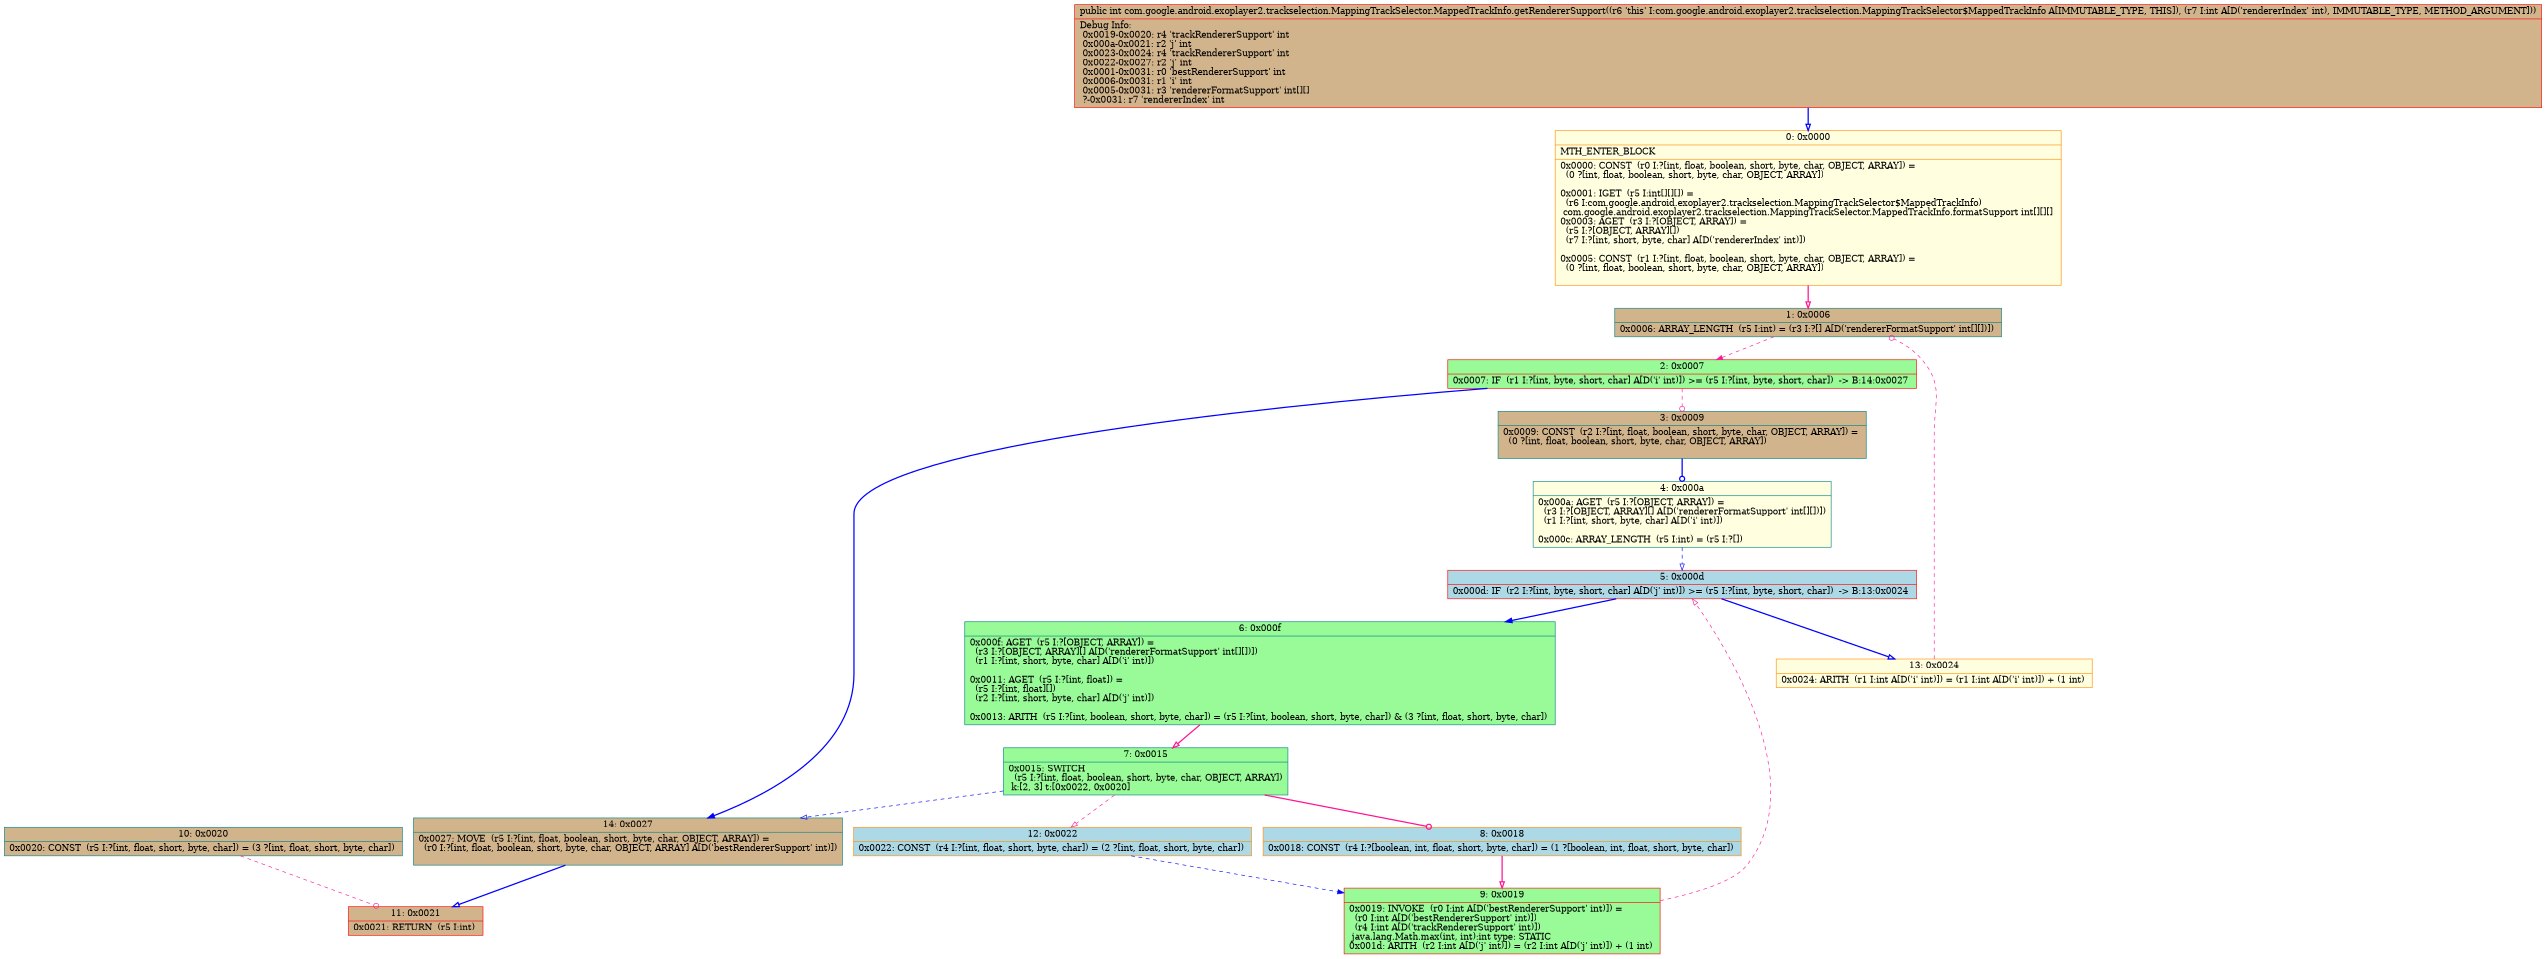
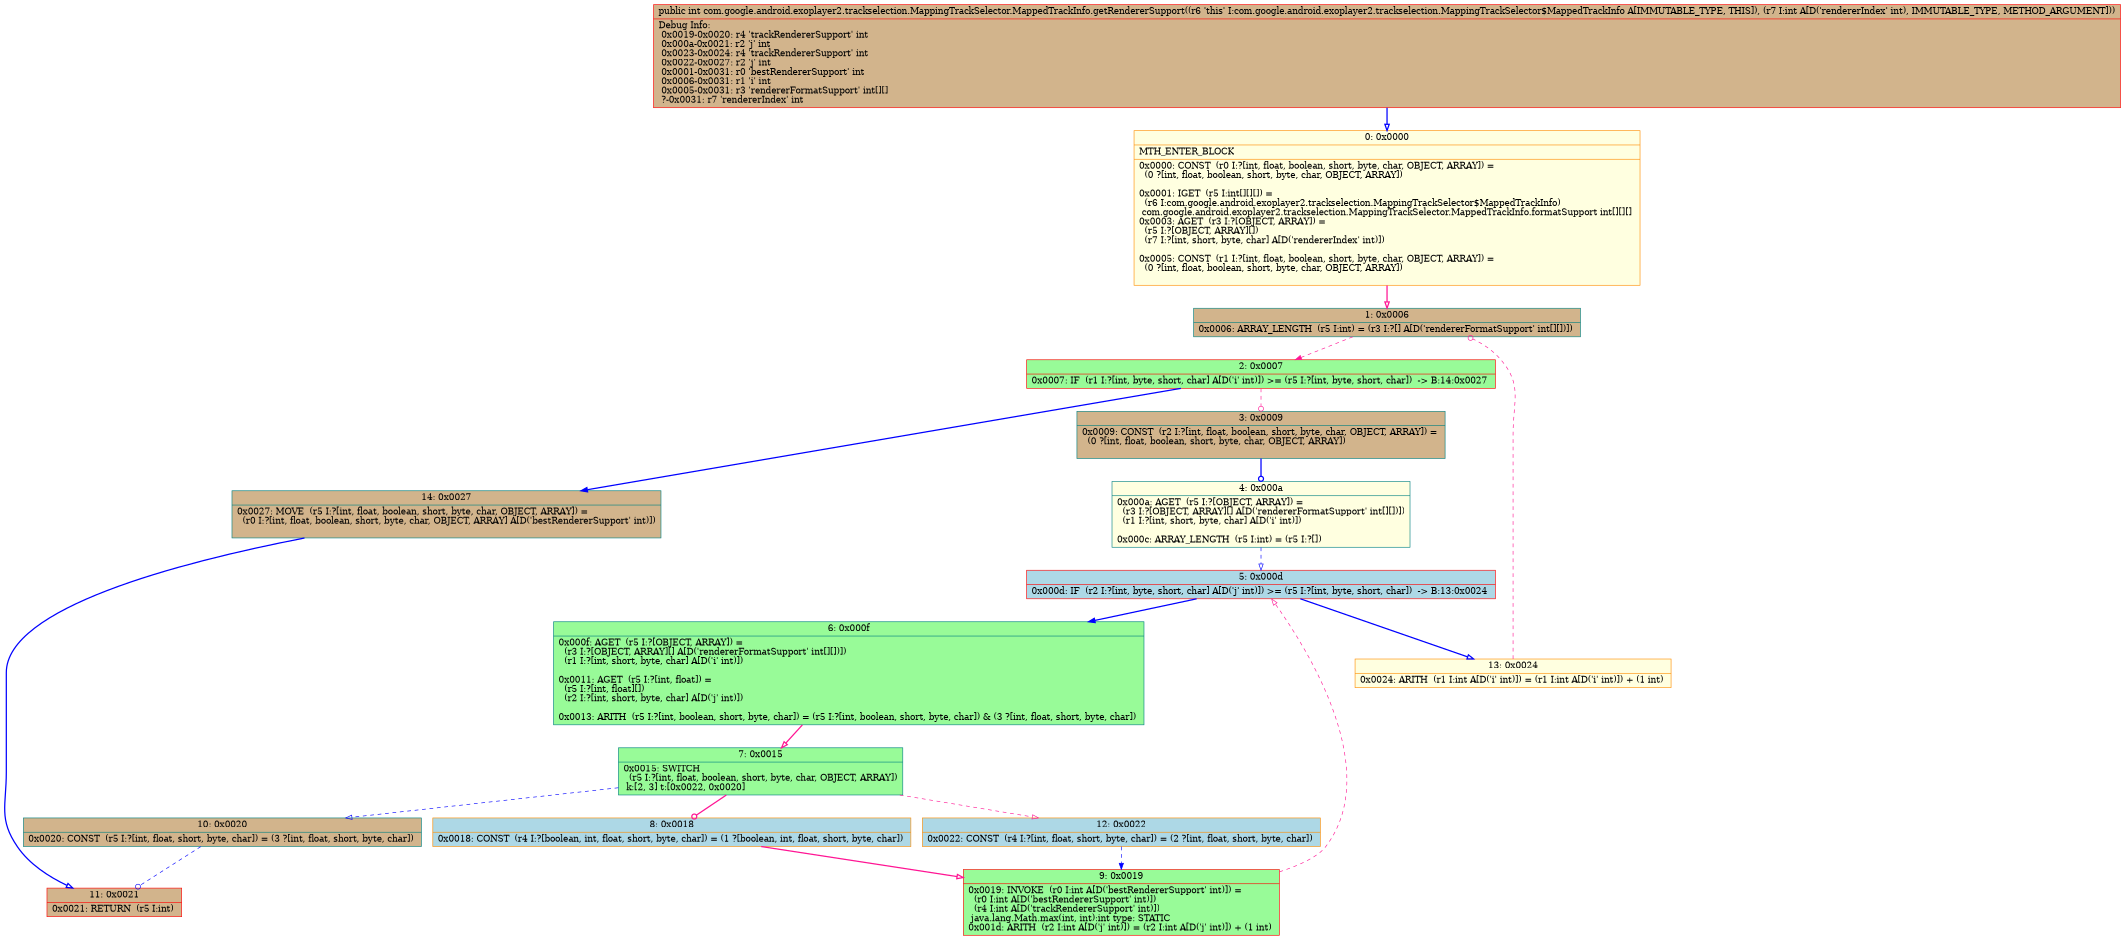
edge "7: 0x0015" -> "14: 0x0027": now "7: 0x0015" -> "10: 0x0020"
edge "10: 0x0020" -> "11: 0x0021": color deeppink -> blue
